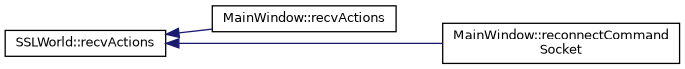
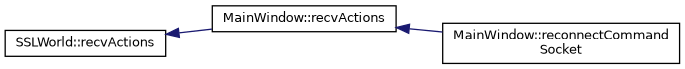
edge "MainWindow::reconnectCommand Socket" -> "SSLWorld::recvActions": now "MainWindow::reconnectCommand Socket" -> "MainWindow::recvActions"
